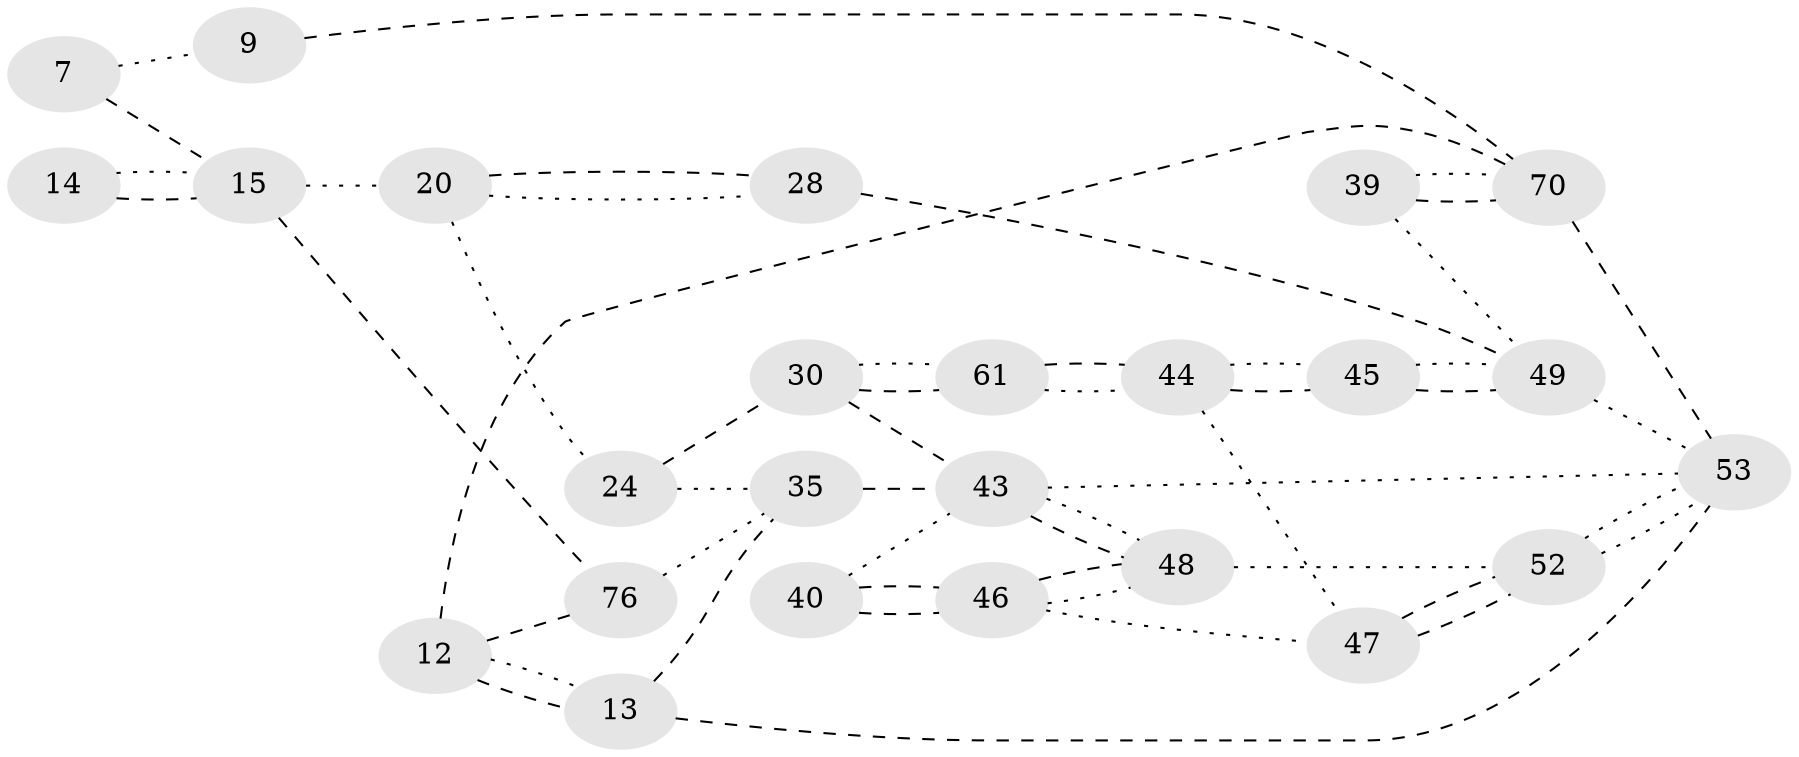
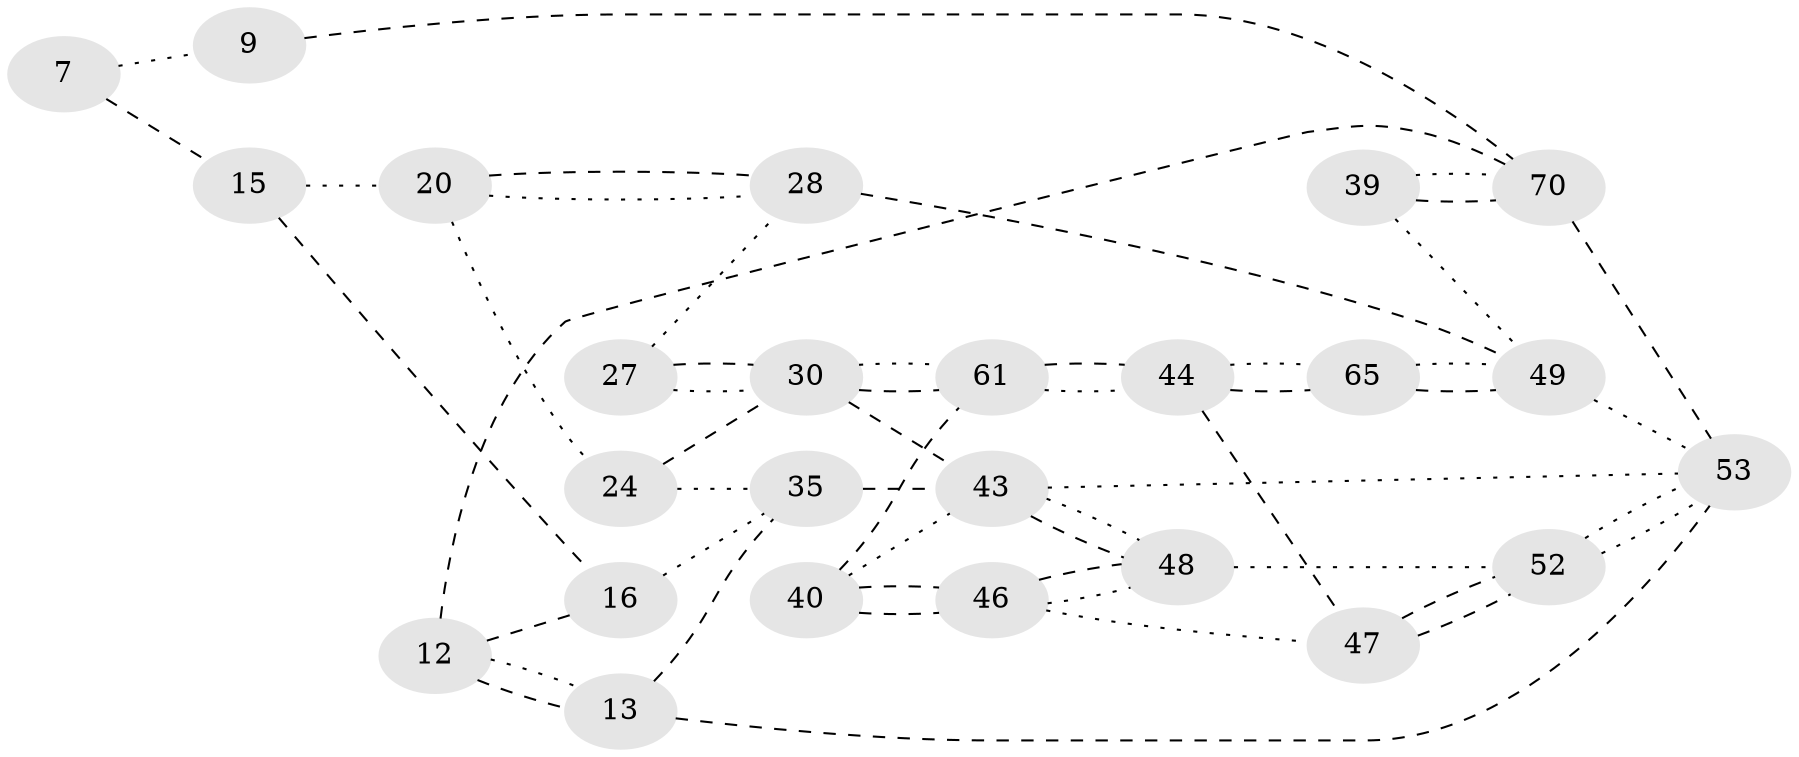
node "14": removed
node "27": added
node "45": label "45" -> "65"
edge "61" -- "40": added
edge "44" -- "47": style dotted -> dashed
node "76": label "76" -> "16"
